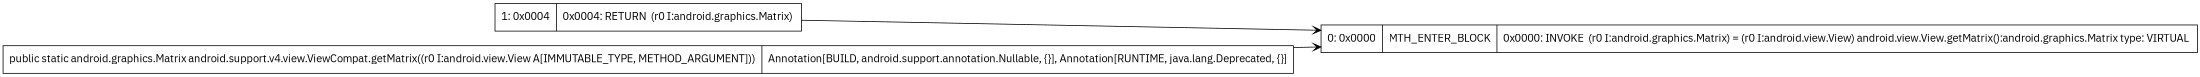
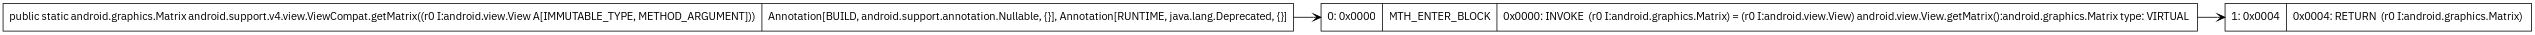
edge "1: 0x0004" -> "0: 0x0000": reversed
